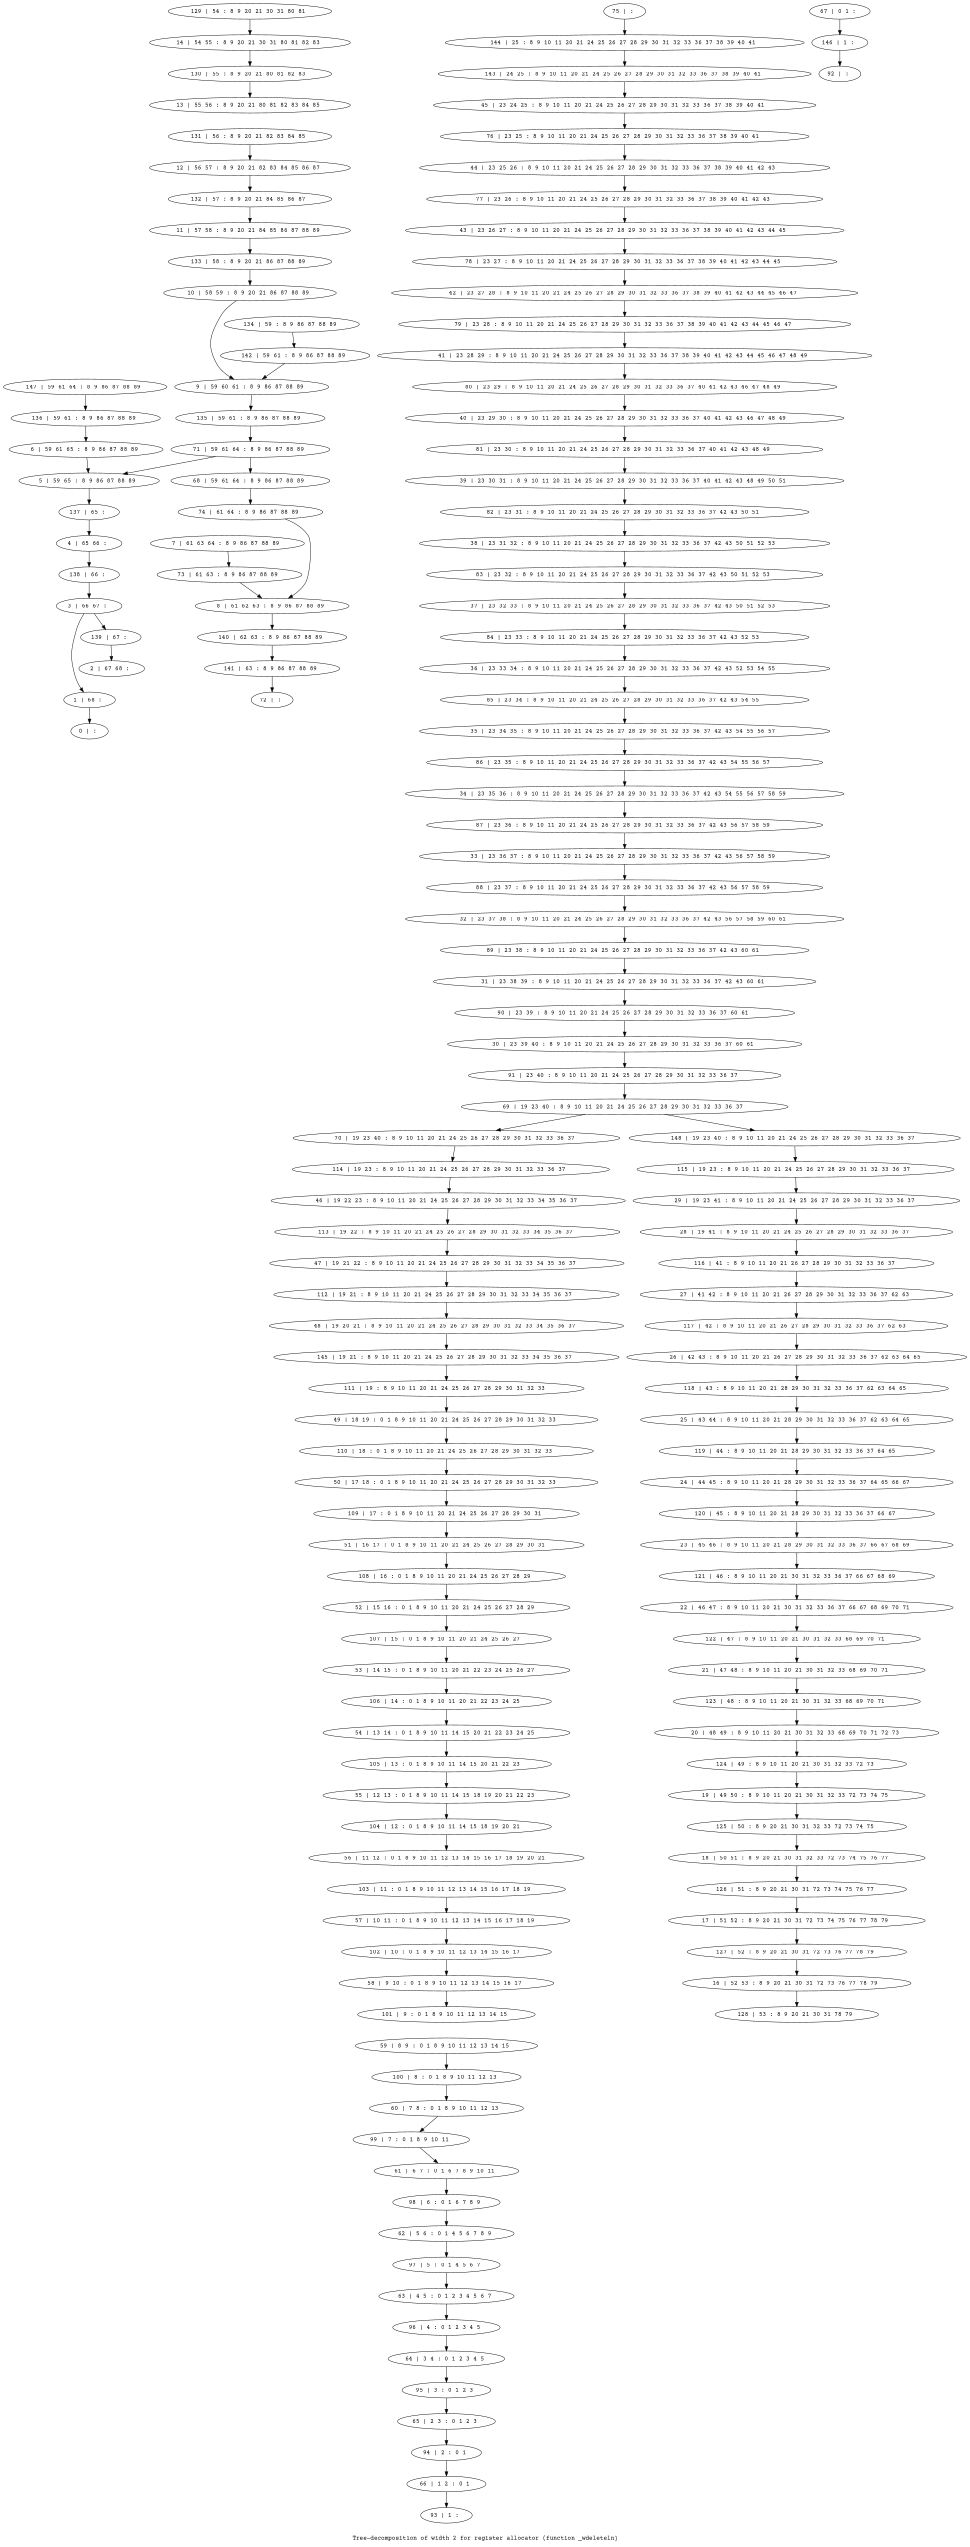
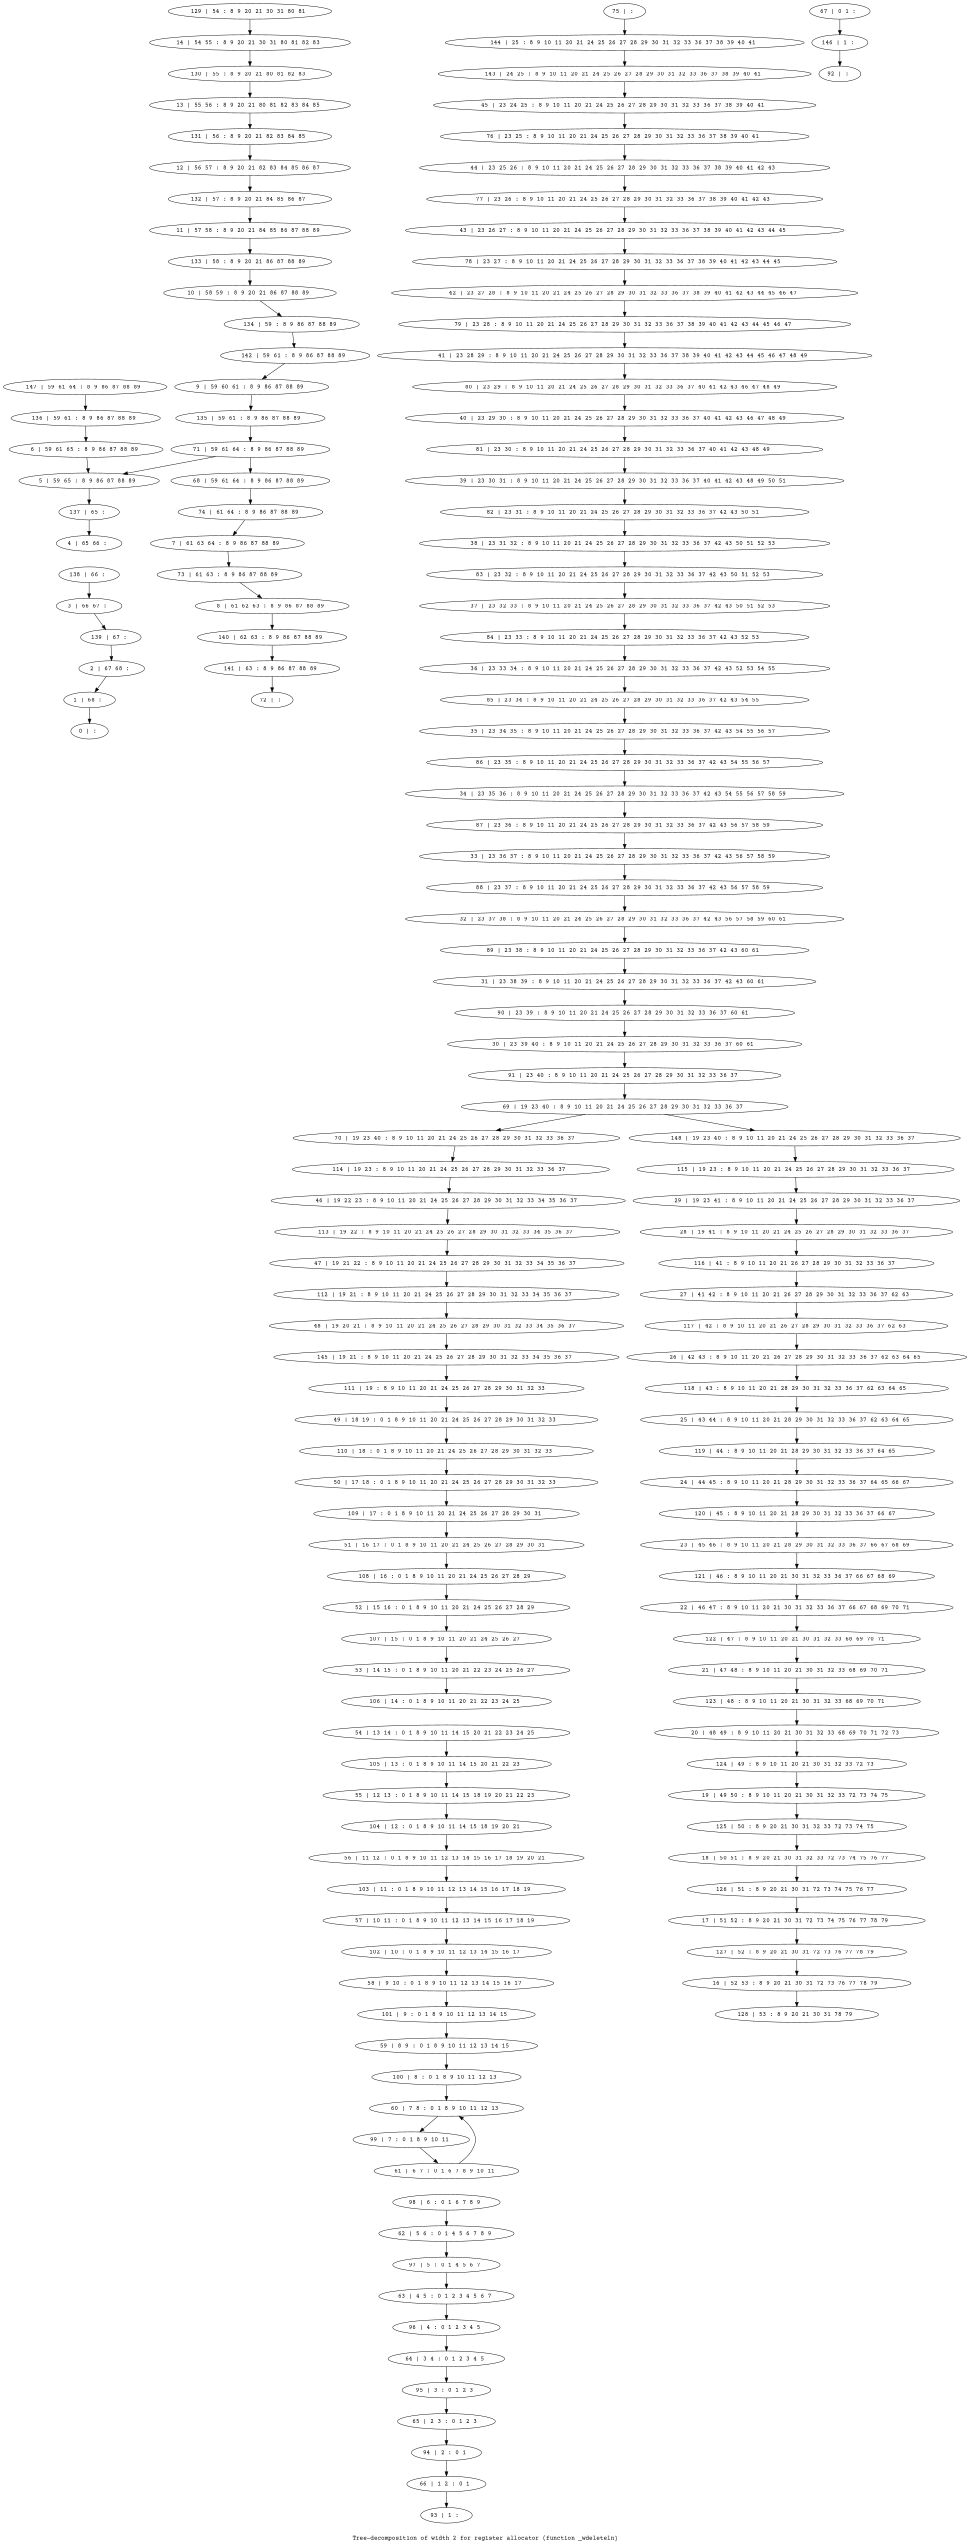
edge "13 | 55 56 : 8 9 20 21 80 81 82 83 84 85" -> "131 | 56 : 8 9 20 21 82 83 84 85": added
edge "10 | 58 59 : 8 9 20 21 86 87 88 89" -> "9 | 59 60 61 : 8 9 86 87 88 89": now "10 | 58 59 : 8 9 20 21 86 87 88 89" -> "134 | 59 : 8 9 86 87 88 89"
edge "74 | 61 64 : 8 9 86 87 88 89" -> "8 | 61 62 63 : 8 9 86 87 88 89": now "74 | 61 64 : 8 9 86 87 88 89" -> "7 | 61 63 64 : 8 9 86 87 88 89"
edge "4 | 65 66 :" -> "138 | 66 :": removed
edge "3 | 66 67 :" -> "1 | 68 :": now "2 | 67 68 :" -> "1 | 68 :"
edge "106 | 14 : 0 1 8 9 10 11 20 21 22 23 24 25" -> "54 | 13 14 : 0 1 8 9 10 11 14 15 20 21 22 23 24 25": removed
edge "56 | 11 12 : 0 1 8 9 10 11 12 13 14 15 16 17 18 19 20 21" -> "103 | 11 : 0 1 8 9 10 11 12 13 14 15 16 17 18 19": added
edge "101 | 9 : 0 1 8 9 10 11 12 13 14 15" -> "59 | 8 9 : 0 1 8 9 10 11 12 13 14 15": added
edge "61 | 6 7 : 0 1 6 7 8 9 10 11" -> "98 | 6 : 0 1 6 7 8 9": now "61 | 6 7 : 0 1 6 7 8 9 10 11" -> "60 | 7 8 : 0 1 8 9 10 11 12 13"
